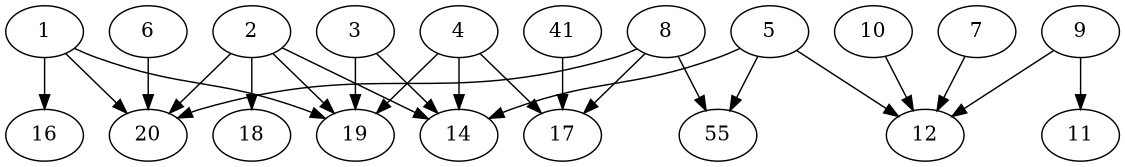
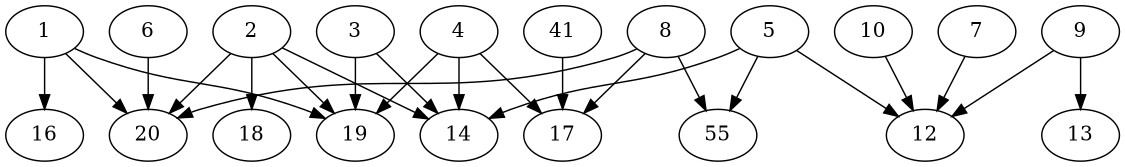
node "11": label "11" -> "13"
